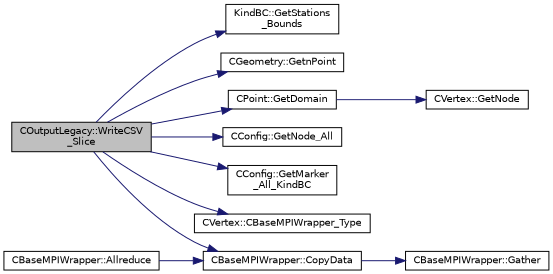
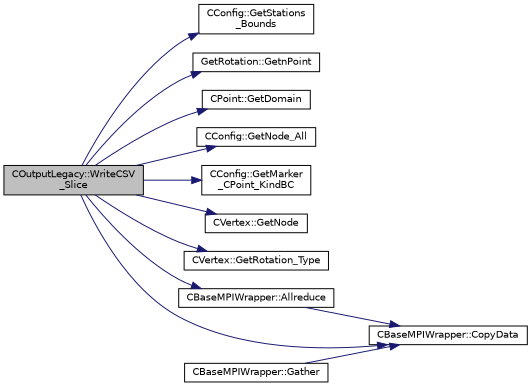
node "KindBC::GetStations _Bounds": label "KindBC::GetStations _Bounds" -> "CConfig::GetStations _Bounds"
node "CGeometry::GetnPoint": label "CGeometry::GetnPoint" -> "GetRotation::GetnPoint"
edge "CPoint::GetDomain" -> "CVertex::GetNode": now "COutputLegacy::WriteCSV _Slice" -> "CVertex::GetNode"
node "CConfig::GetMarker _All_KindBC": label "CConfig::GetMarker _All_KindBC" -> "CConfig::GetMarker _CPoint_KindBC"
node "CVertex::CBaseMPIWrapper_Type": label "CVertex::CBaseMPIWrapper_Type" -> "CVertex::GetRotation_Type"
edge "COutputLegacy::WriteCSV _Slice" -> "CBaseMPIWrapper::Allreduce": added
edge "CBaseMPIWrapper::CopyData" -> "CBaseMPIWrapper::Gather": reversed
